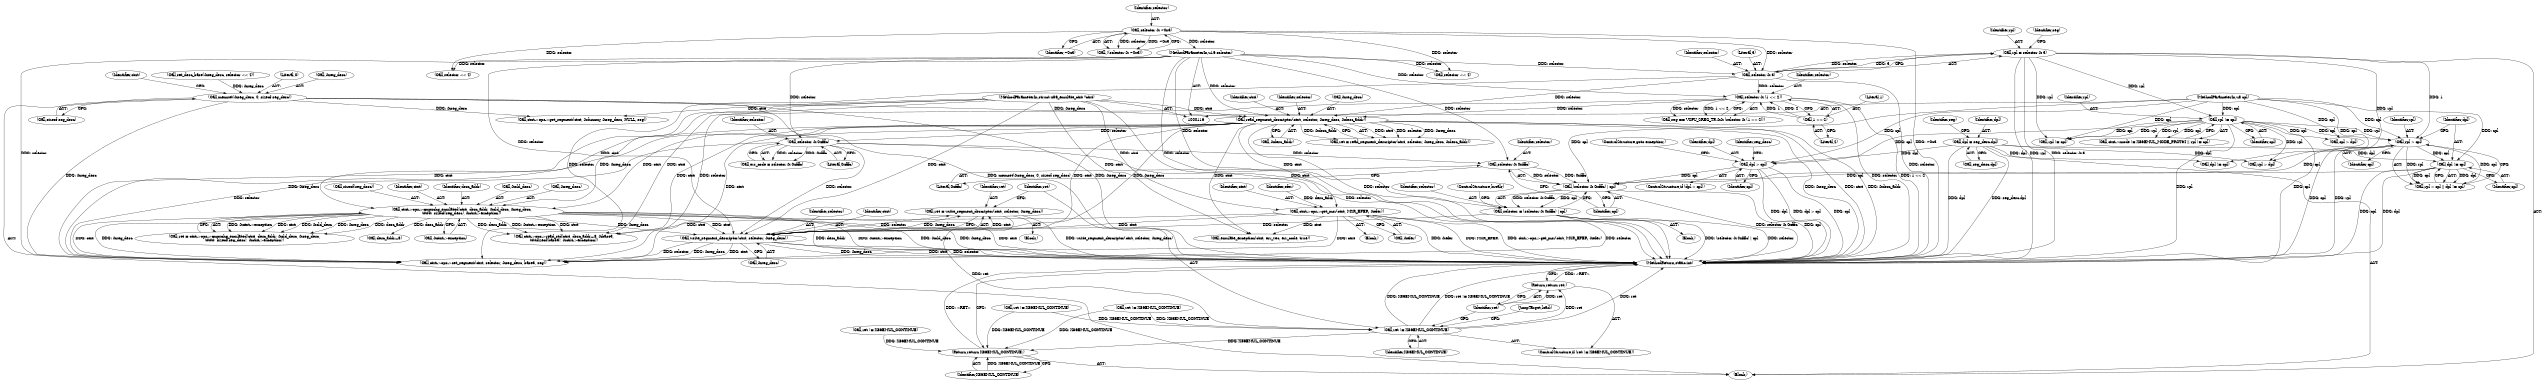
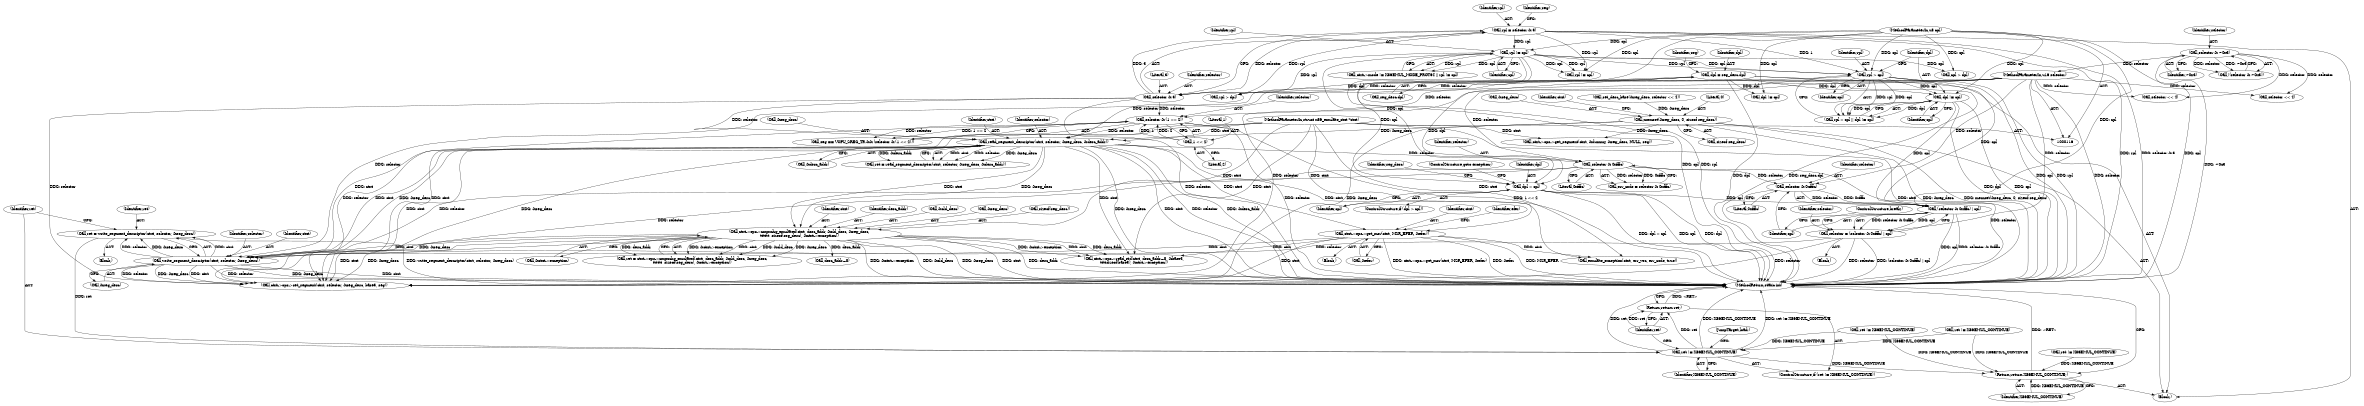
edge "(Call,selector & ~0x3)" -> "(Call,selector & 3)": now "(Call,rpl > cpl)" -> "(Call,selector & 3)"
edge "(Identifier,efer)" -> "(Call,ctxt->ops->get_msr(ctxt, MSR_EFER, &efer))": label "DDG: desc_addr" -> "CFG: "
edge "(MethodParameterIn,u8 cpl)" -> "(MethodReturn,static int)": added, label "DDG: cpl"
